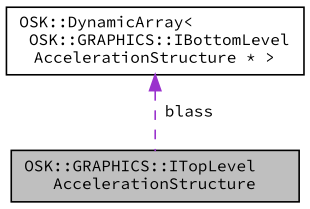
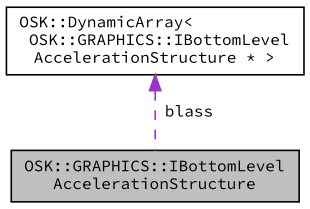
node "OSK::GRAPHICS::ITopLevel AccelerationStructure": label "OSK::GRAPHICS::ITopLevel AccelerationStructure" -> "OSK::GRAPHICS::IBottomLevel AccelerationStructure"
